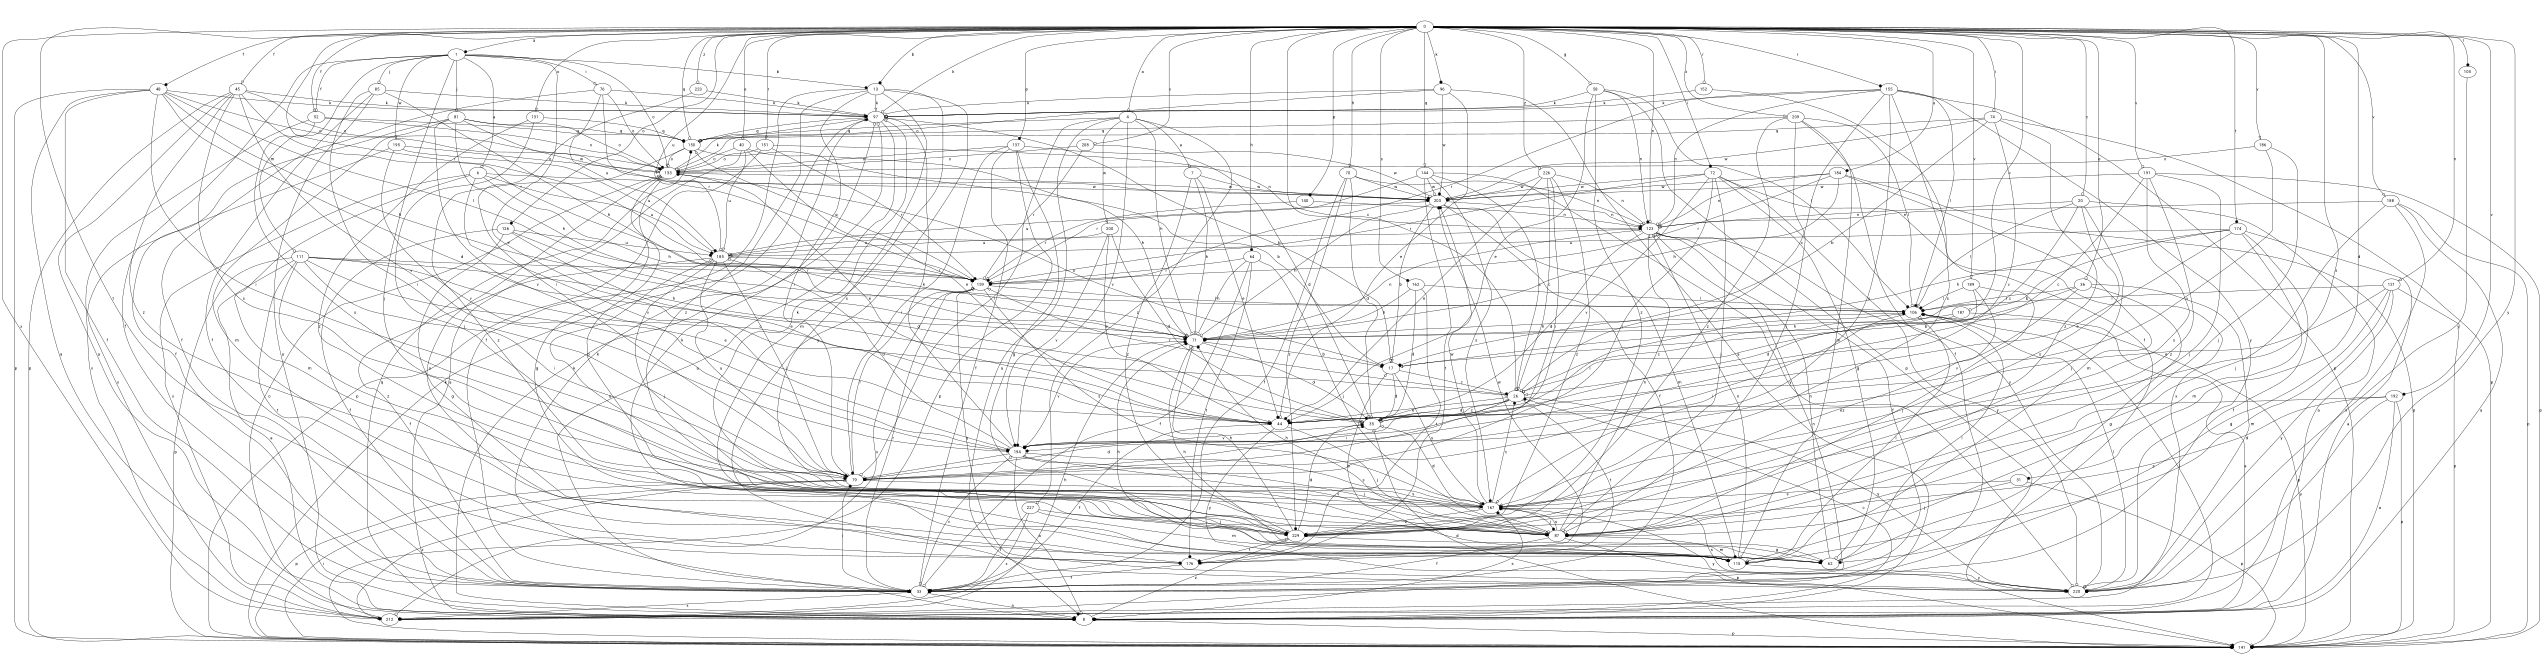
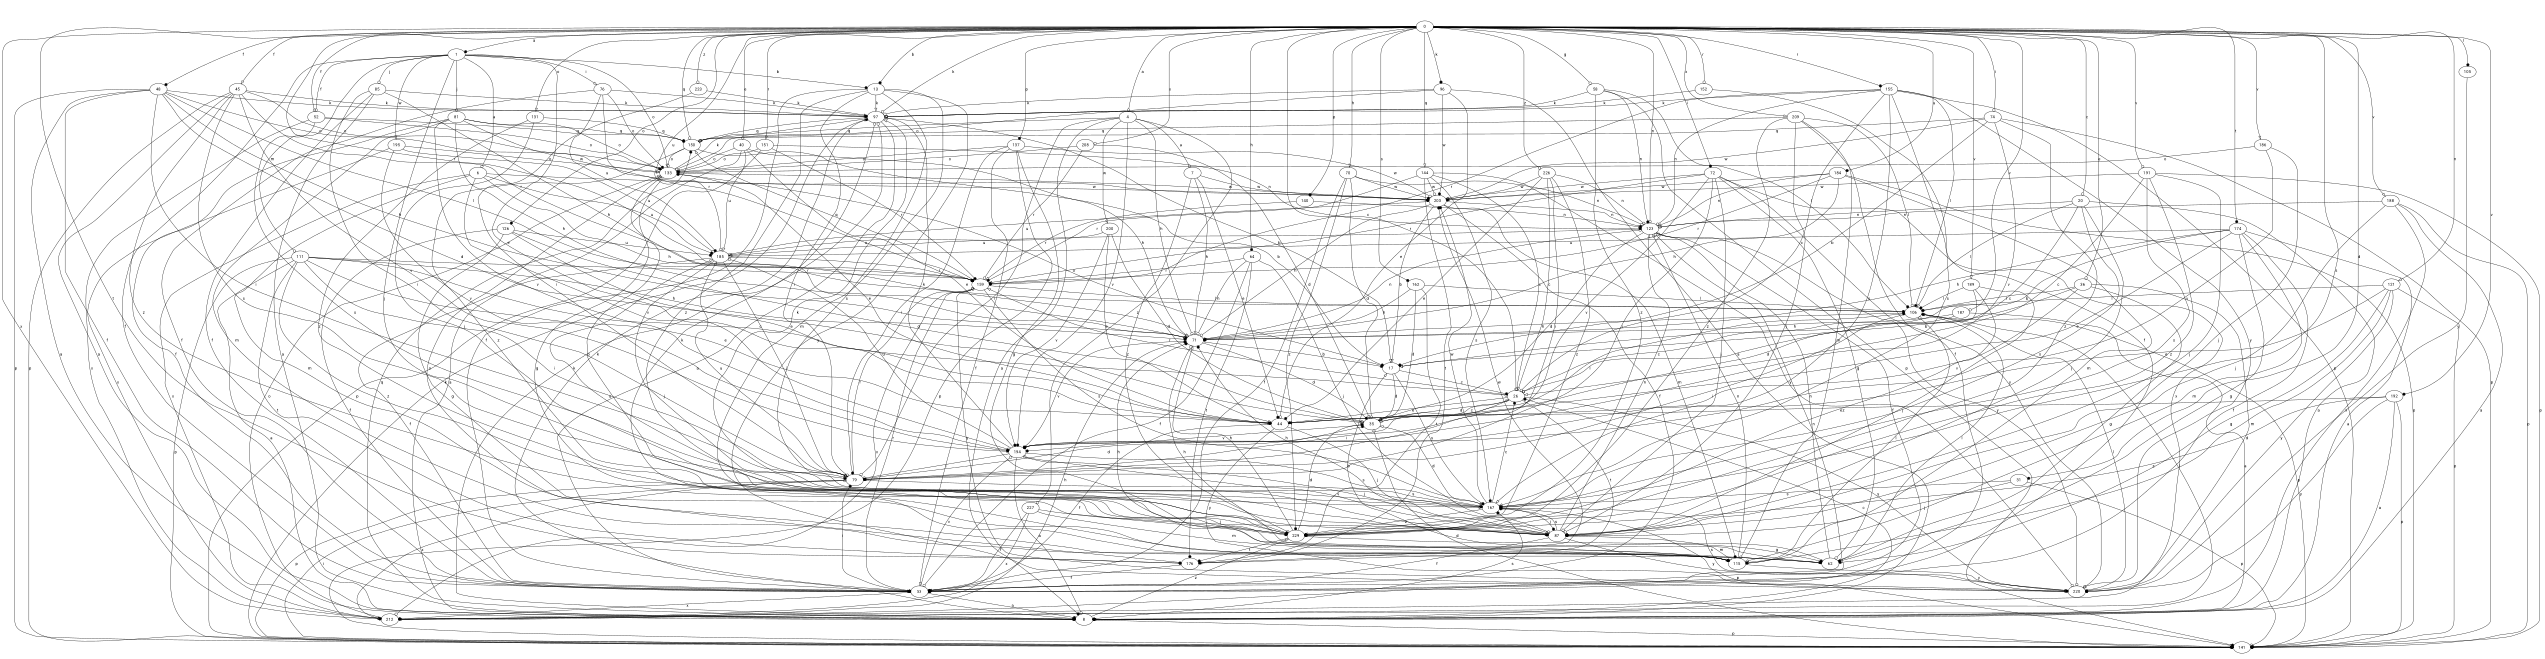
edge "0" -> "220": removed, label "y"
edge "58" -> "44": removed, label "e"
edge "185" -> "79": arrowhead dot -> onormal
edge "174" -> "62": added, label "g"
